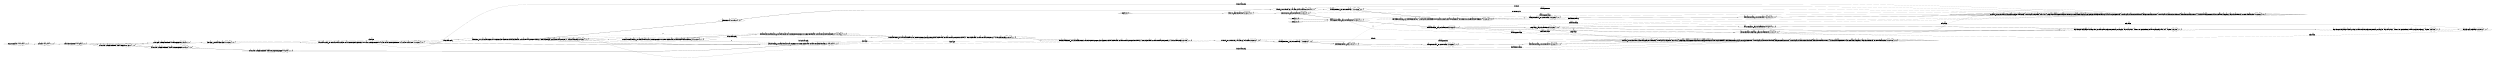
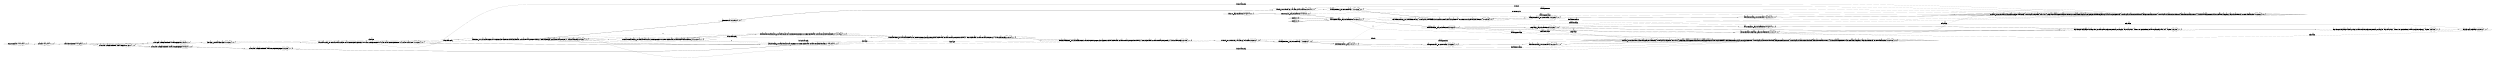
node "setUp['0', '0', '1']": removed
